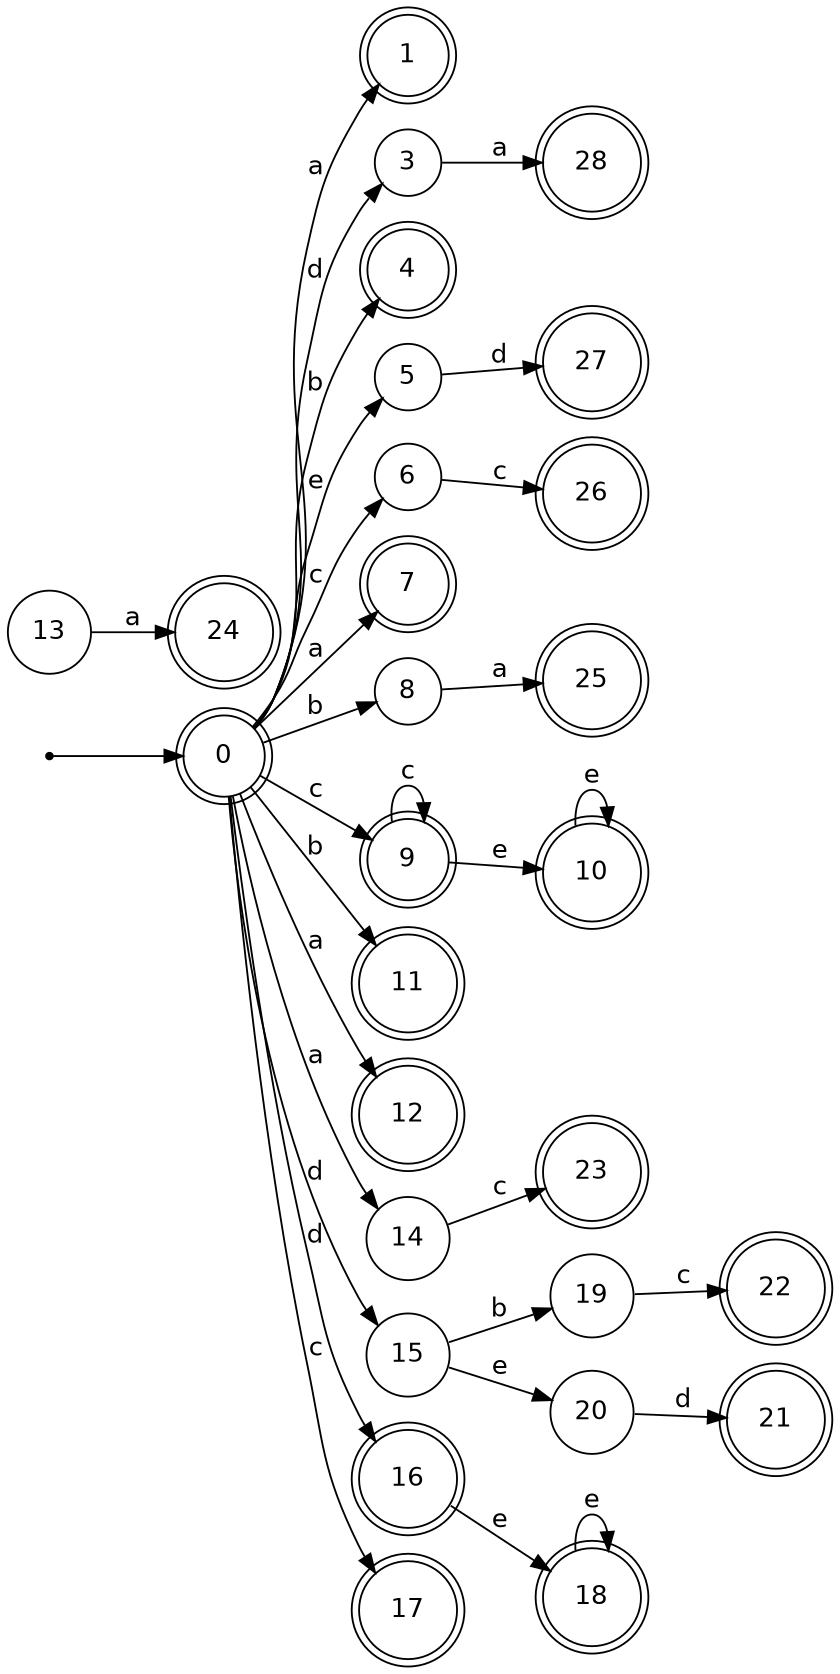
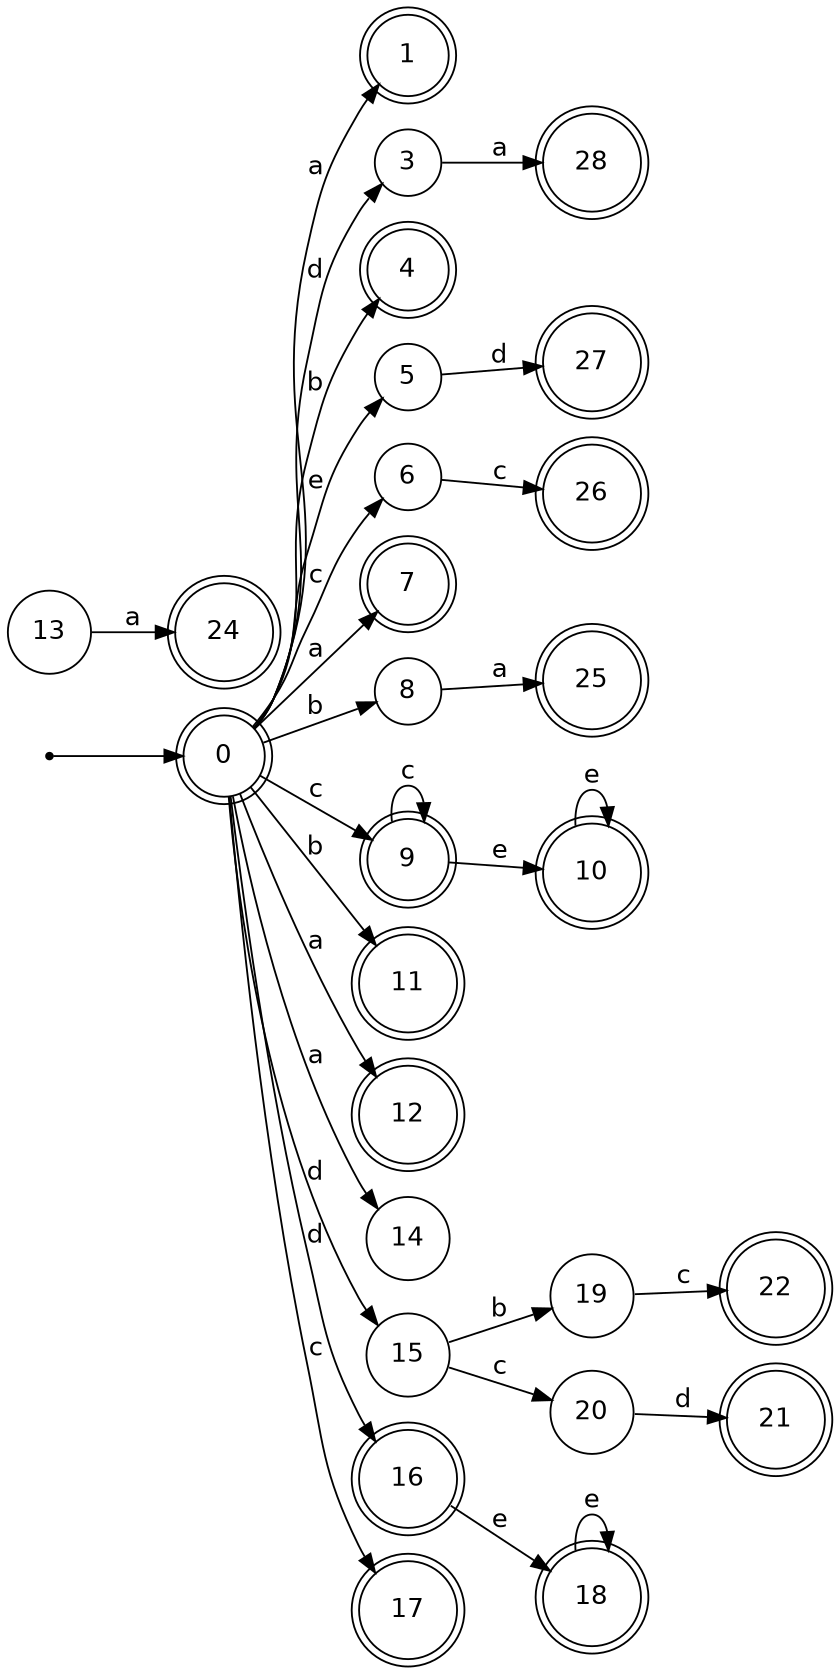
node "23": removed
edge "15" -> "20": label "e" -> "c"
